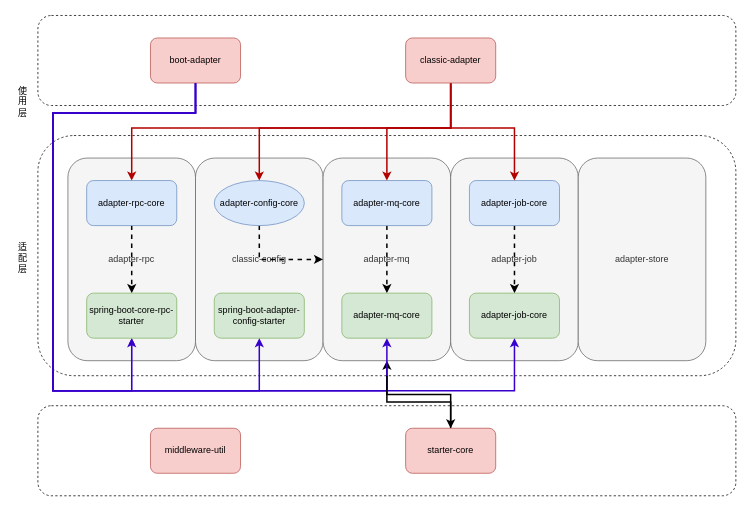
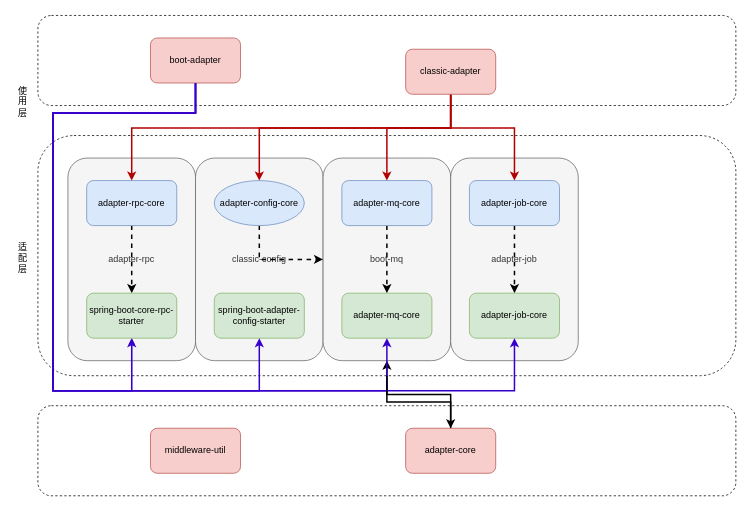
node "classic-adapter": moved (450, 60) -> (450, 72)
node "adapter-mq": label "adapter-mq" -> "boot-mq"
node "adapter-store": removed
node "starter-core": label "starter-core" -> "adapter-core"
